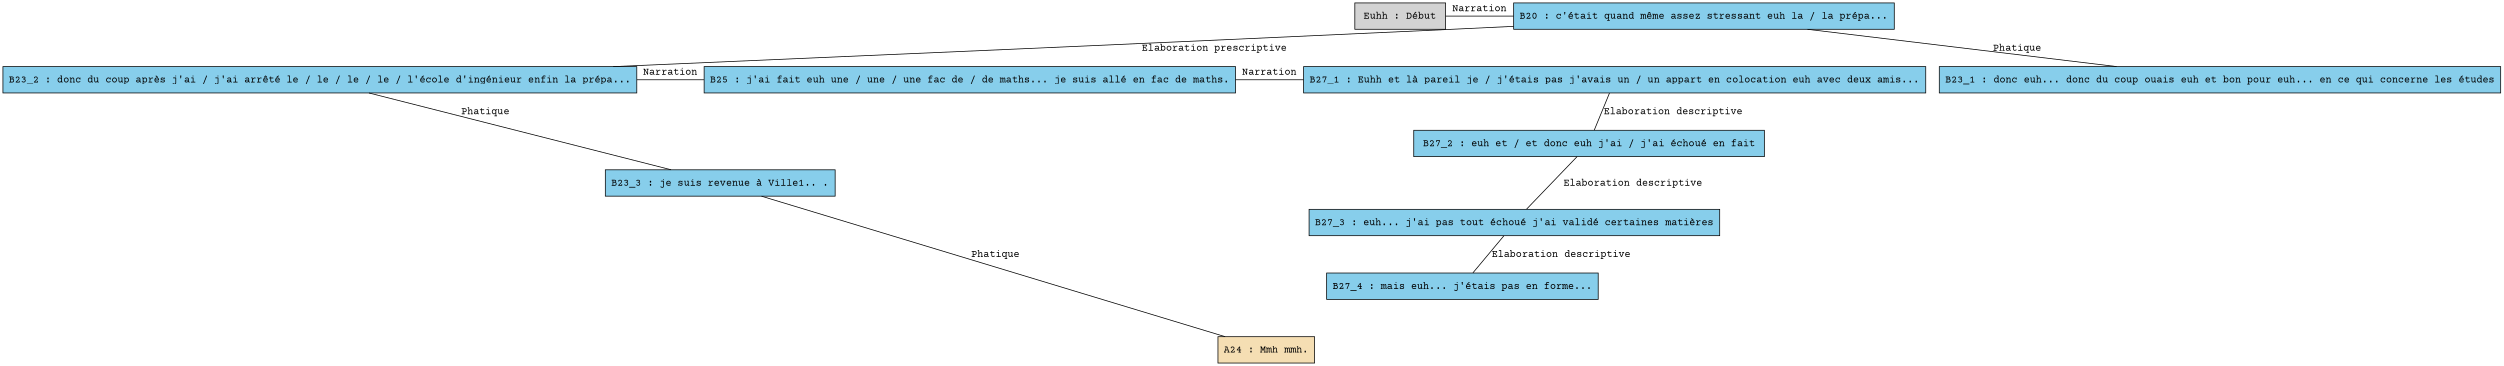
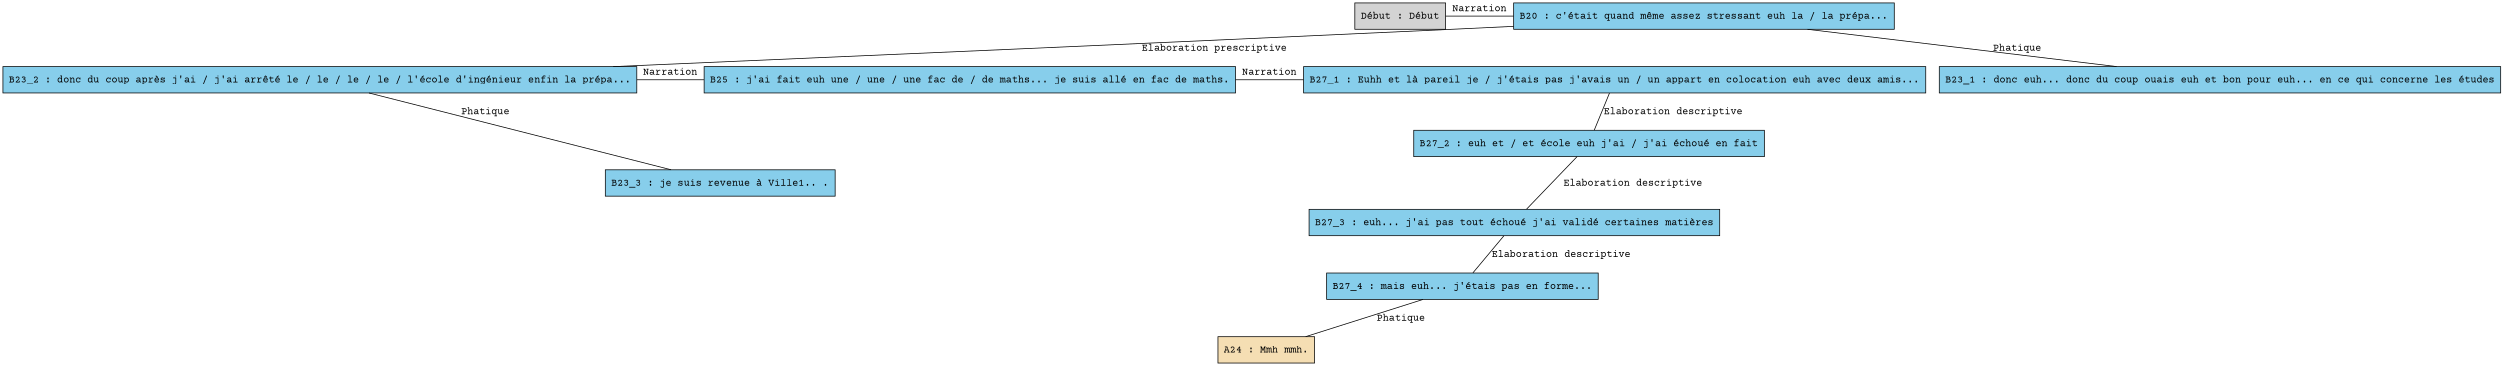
node "Euhh : Début": label "Euhh : Début" -> "Début : Début"
node "B27_2 : euh et / et donc euh j'ai / j'ai échoué en fait": label "B27_2 : euh et / et donc euh j'ai / j'ai échoué en fait" -> "B27_2 : euh et / et école euh j'ai / j'ai échoué en fait"
edge "B23_3 : je suis revenue à Ville1.. ." -- "A24 : Mmh mmh.": now "B27_4 : mais euh... j'étais pas en forme..." -- "A24 : Mmh mmh."
